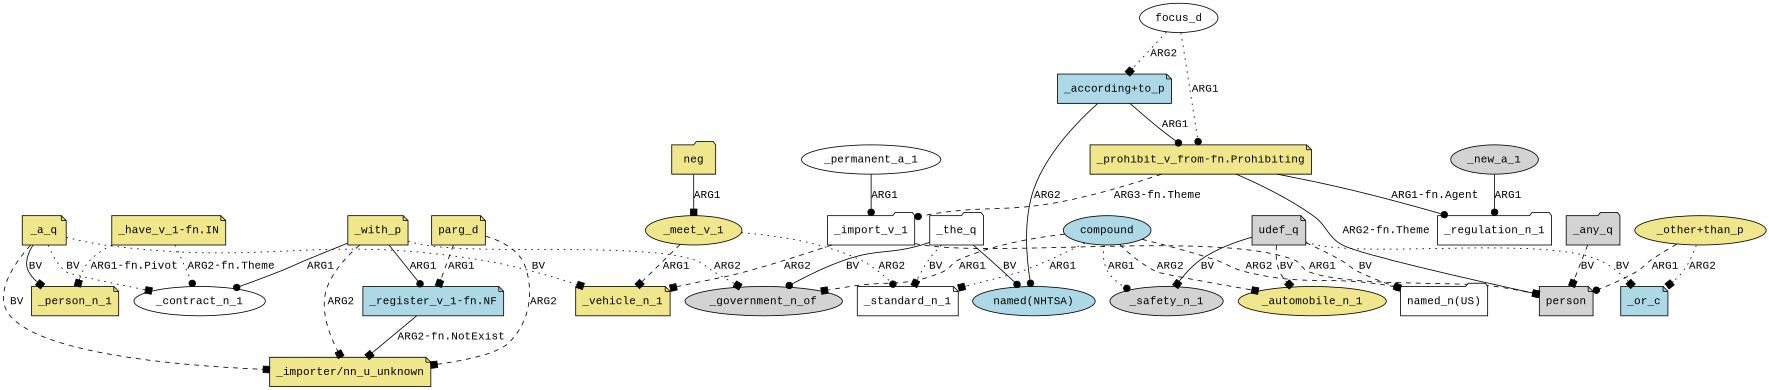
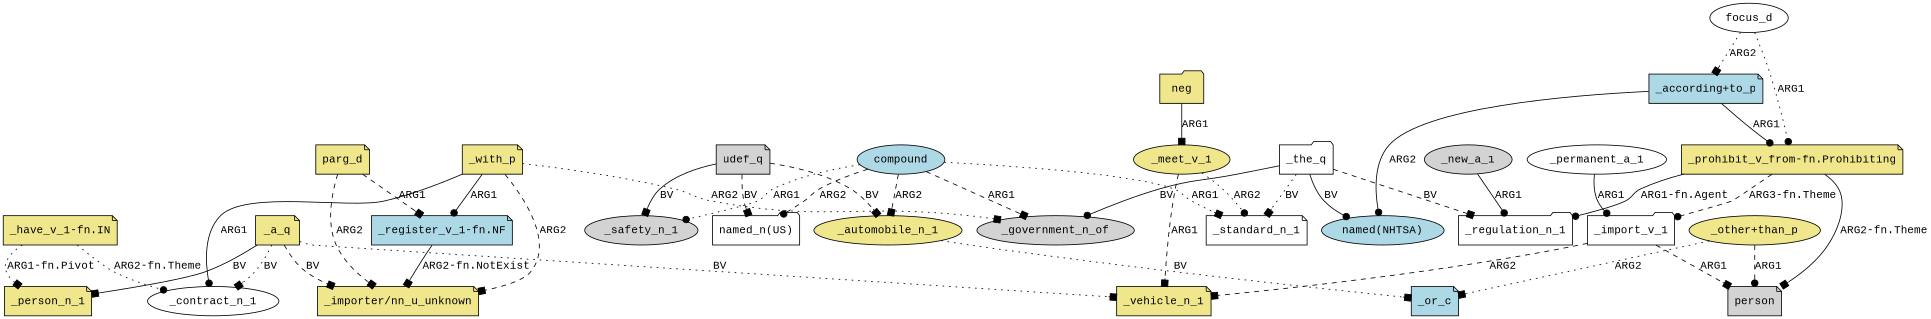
edge "_the_q" -> "_regulation_n_1": added, label "BV"
node "_any_q": removed
edge "udef_q" -> "_or_c": now "_automobile_n_1" -> "_or_c"
